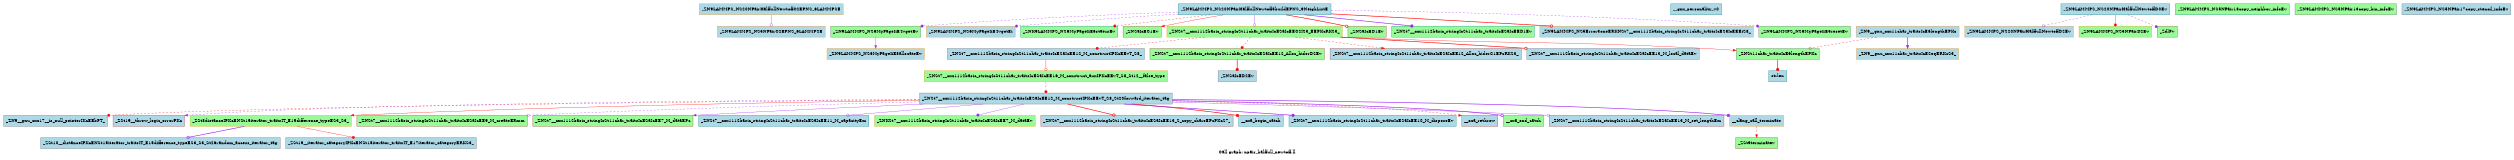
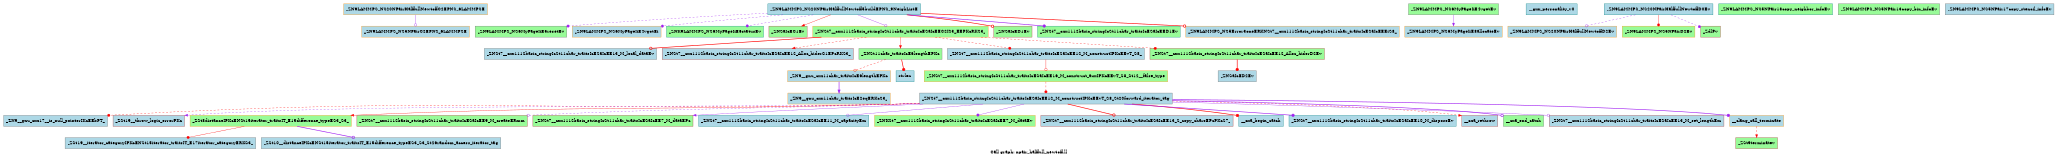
edge "_ZN9LAMMPS_NS20NPairHalffullNewtoff5buildEPNS_9NeighListE" -> "_ZN9LAMMPS_NS6MyPageIiE4vgetEv": removed
edge "_ZN9LAMMPS_NS20NPairHalffullNewtoff5buildEPNS_9NeighListE" -> "_ZNK9LAMMPS_NS6MyPageIiE6statusEv": color red -> purple
edge "_ZN9__gnu_cxx11char_traitsIcE6lengthEPKc" -> "_ZNSt11char_traitsIcE6lengthEPKc": reversed
